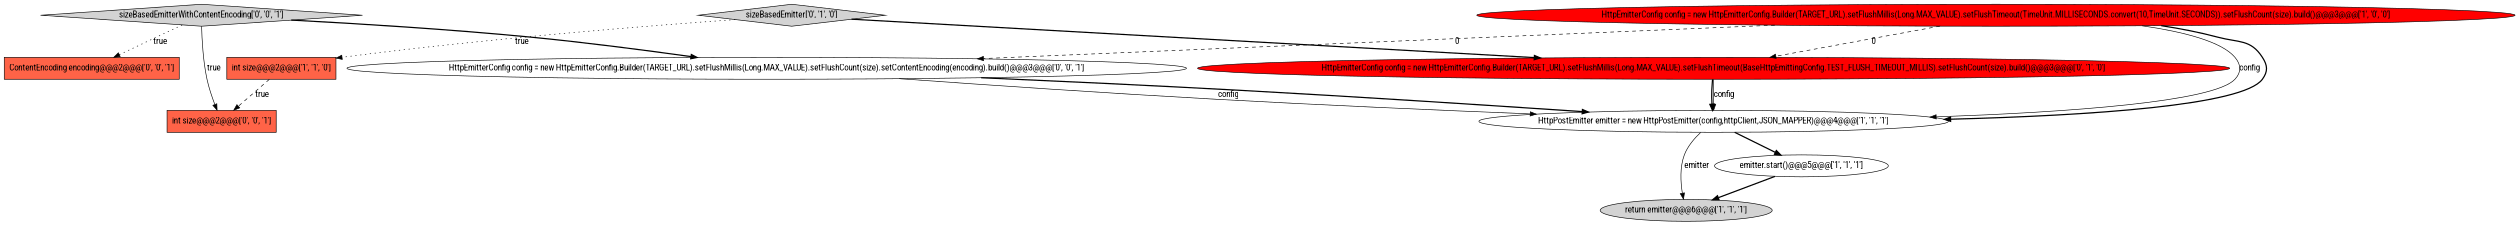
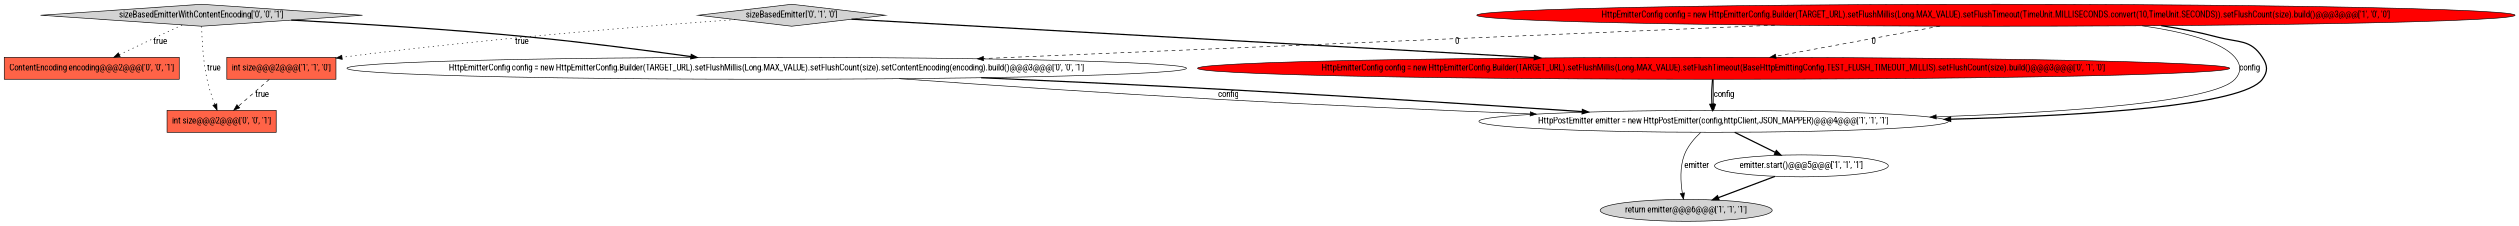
edge "sizeBasedEmitterWithContentEncoding['0', '0', '1']" -> "int size@@@2@@@['0', '0', '1']": style solid -> dotted
